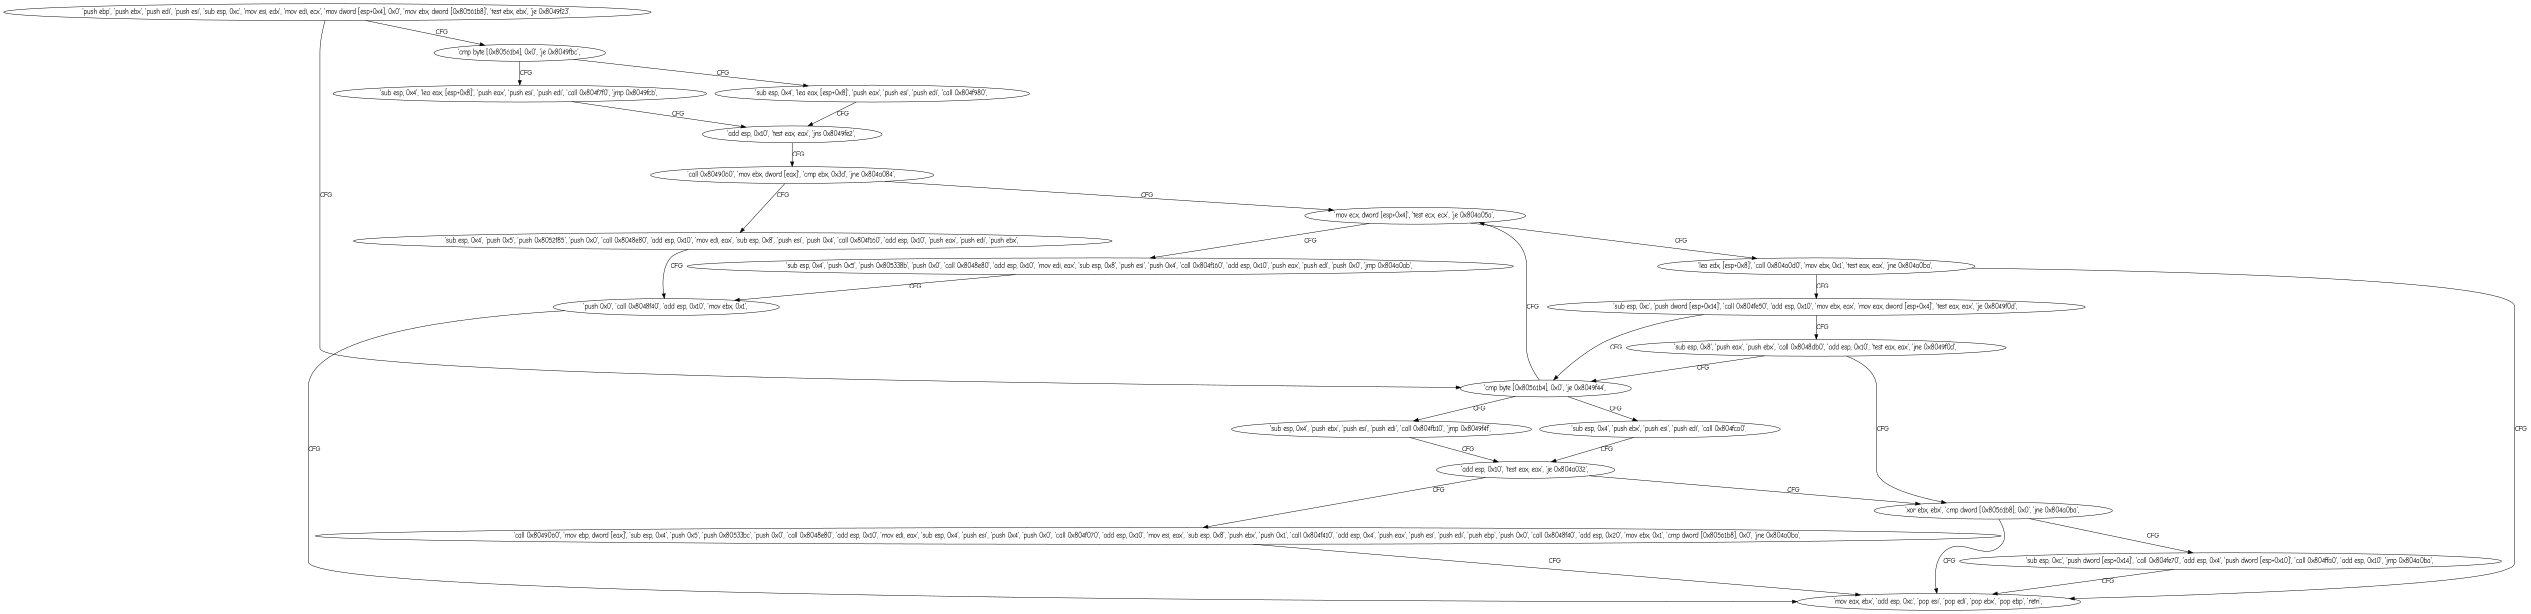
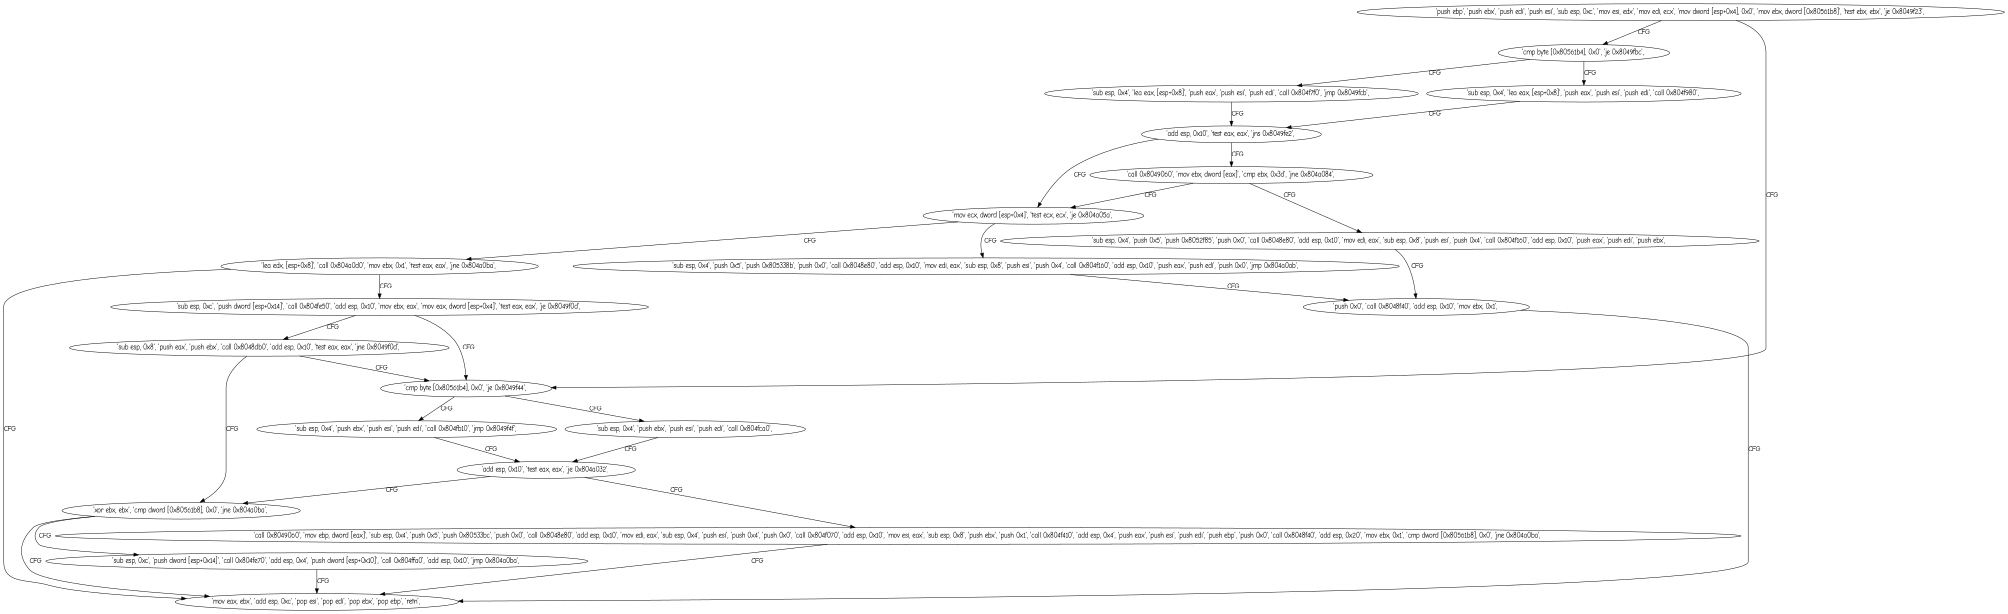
edge "'cmp byte [0x80561b4], 0x0', 'je 0x8049f44'," -> "'mov ecx, dword [esp+0x4]', 'test ecx, ecx', 'je 0x804a05a',": now "'add esp, 0x10', 'test eax, eax', 'jns 0x8049fe2'," -> "'mov ecx, dword [esp+0x4]', 'test ecx, ecx', 'je 0x804a05a',"
